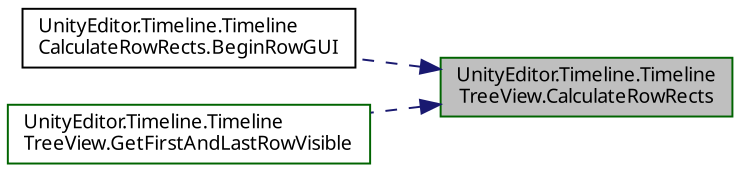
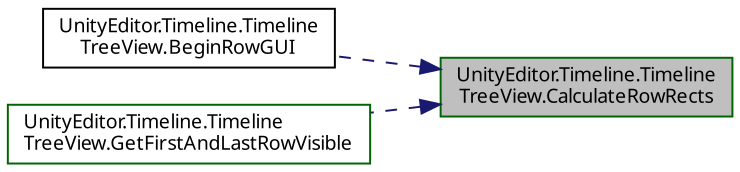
node "UnityEditor.Timeline.Timeline CalculateRowRects.BeginRowGUI": label "UnityEditor.Timeline.Timeline CalculateRowRects.BeginRowGUI" -> "UnityEditor.Timeline.Timeline TreeView.BeginRowGUI"
